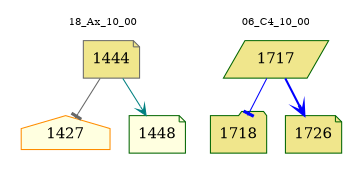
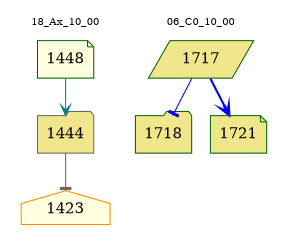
cluster "06_C4_10_00": label "06_C4_10_00" -> "06_C0_10_00"
node "1444": shape note -> folder
edge "1444" -> "1448": reversed
node "1427": label "1427" -> "1423"
node "1726": label "1726" -> "1721"
